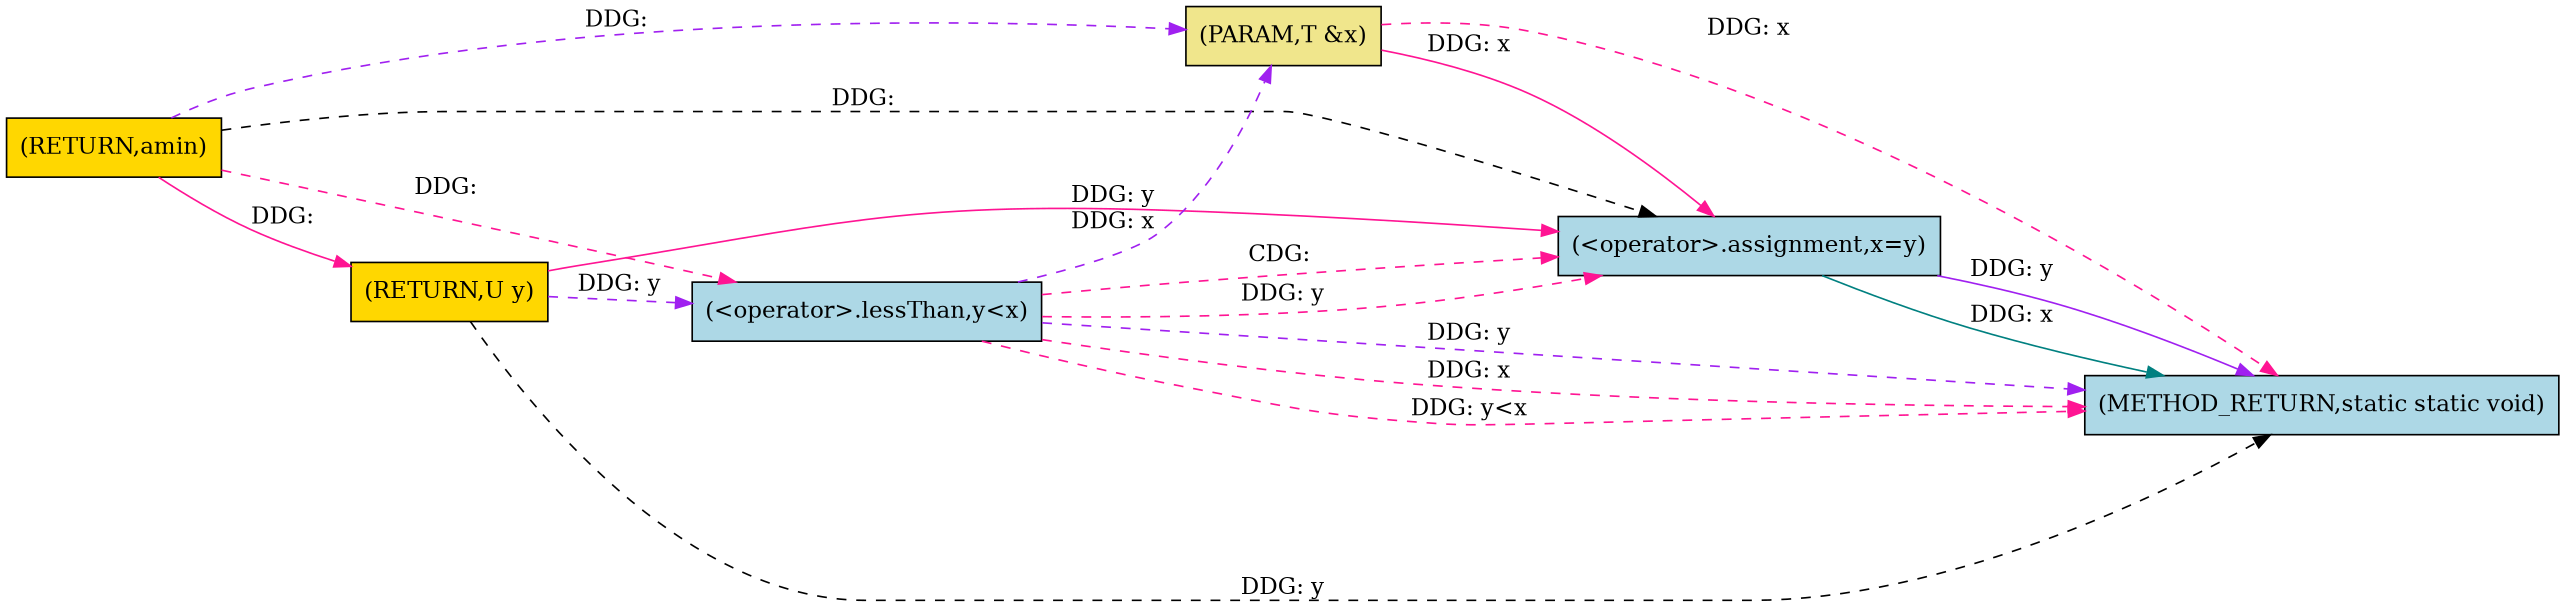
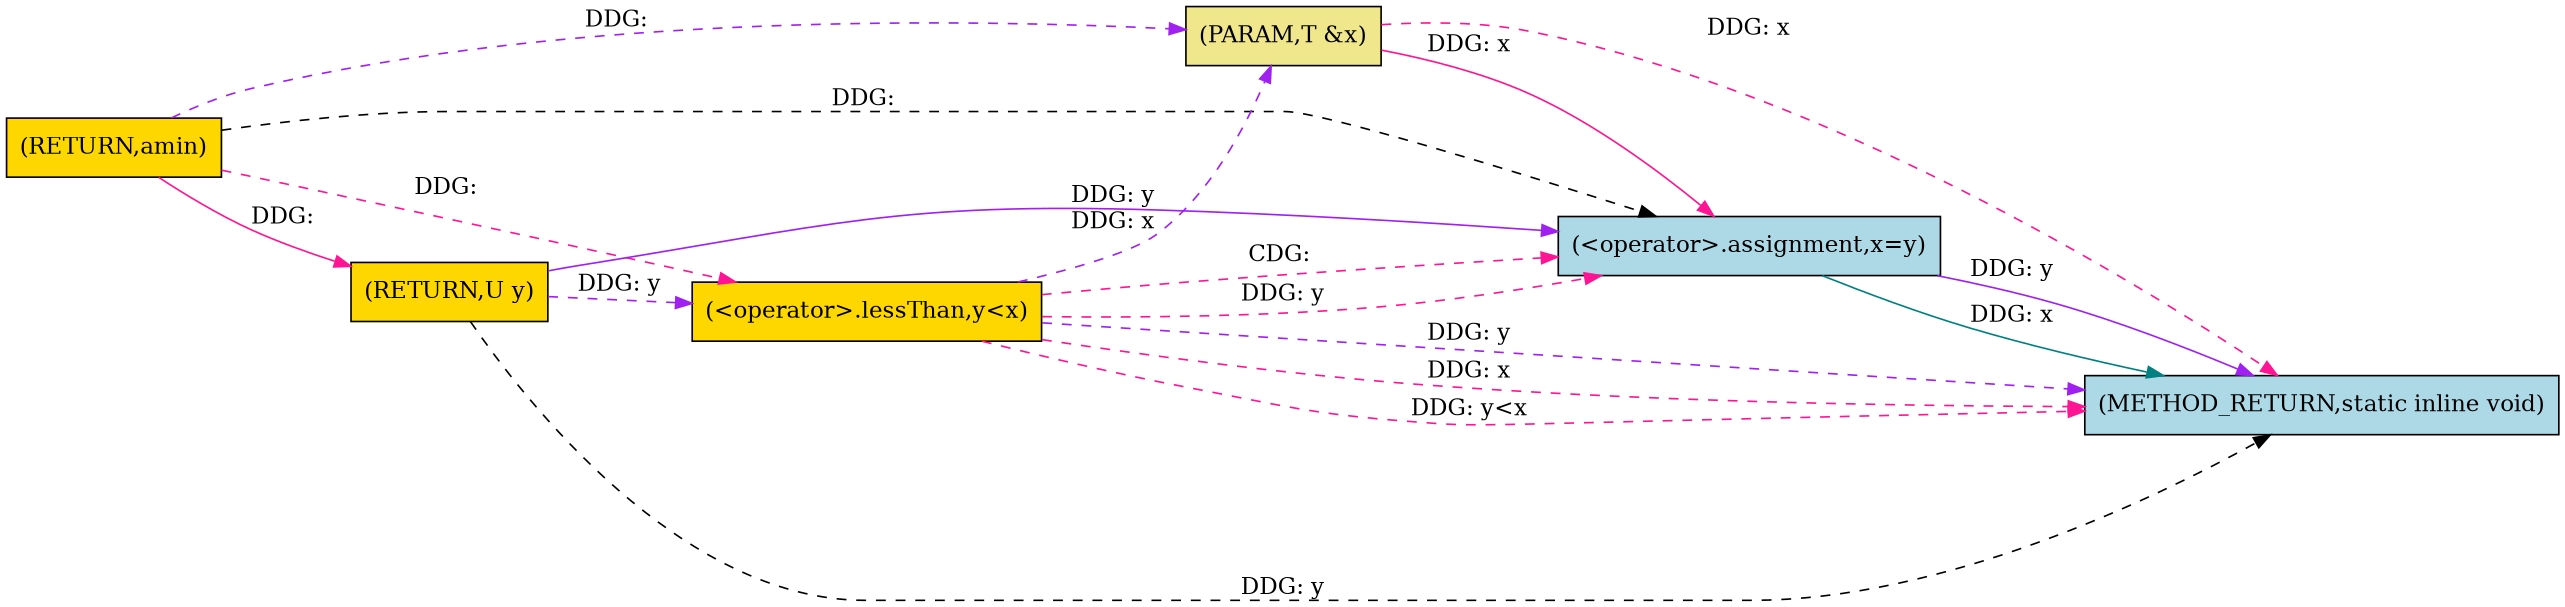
edge "(RETURN,U y)" -> "(<operator>.assignment,x=y)": color deeppink -> purple
node "(<operator>.lessThan,y<x)": fillcolor lightblue -> gold
node "(METHOD_RETURN,static static void)": label "(METHOD_RETURN,static static void)" -> "(METHOD_RETURN,static inline void)"
